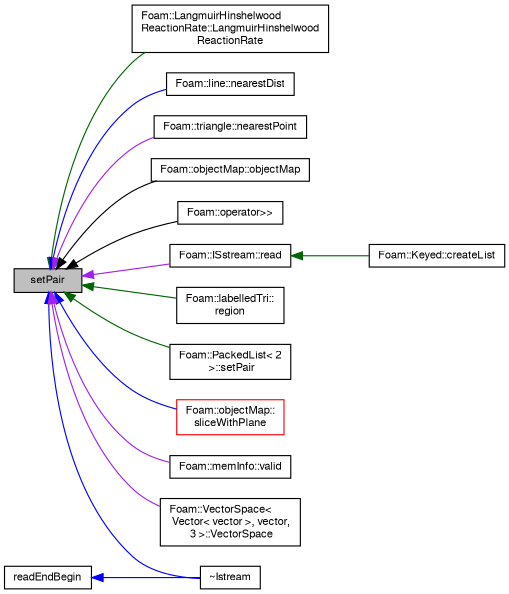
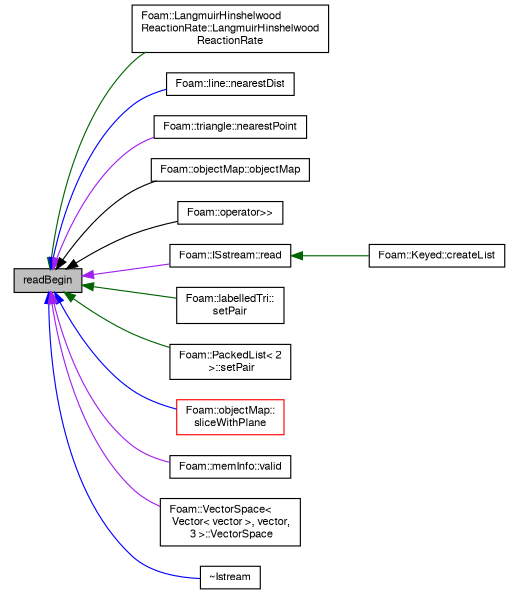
node "setPair": label "setPair" -> "readBegin"
node "Foam::labelledTri:: region": label "Foam::labelledTri:: region" -> "Foam::labelledTri:: setPair"
node "readEndBegin": removed
